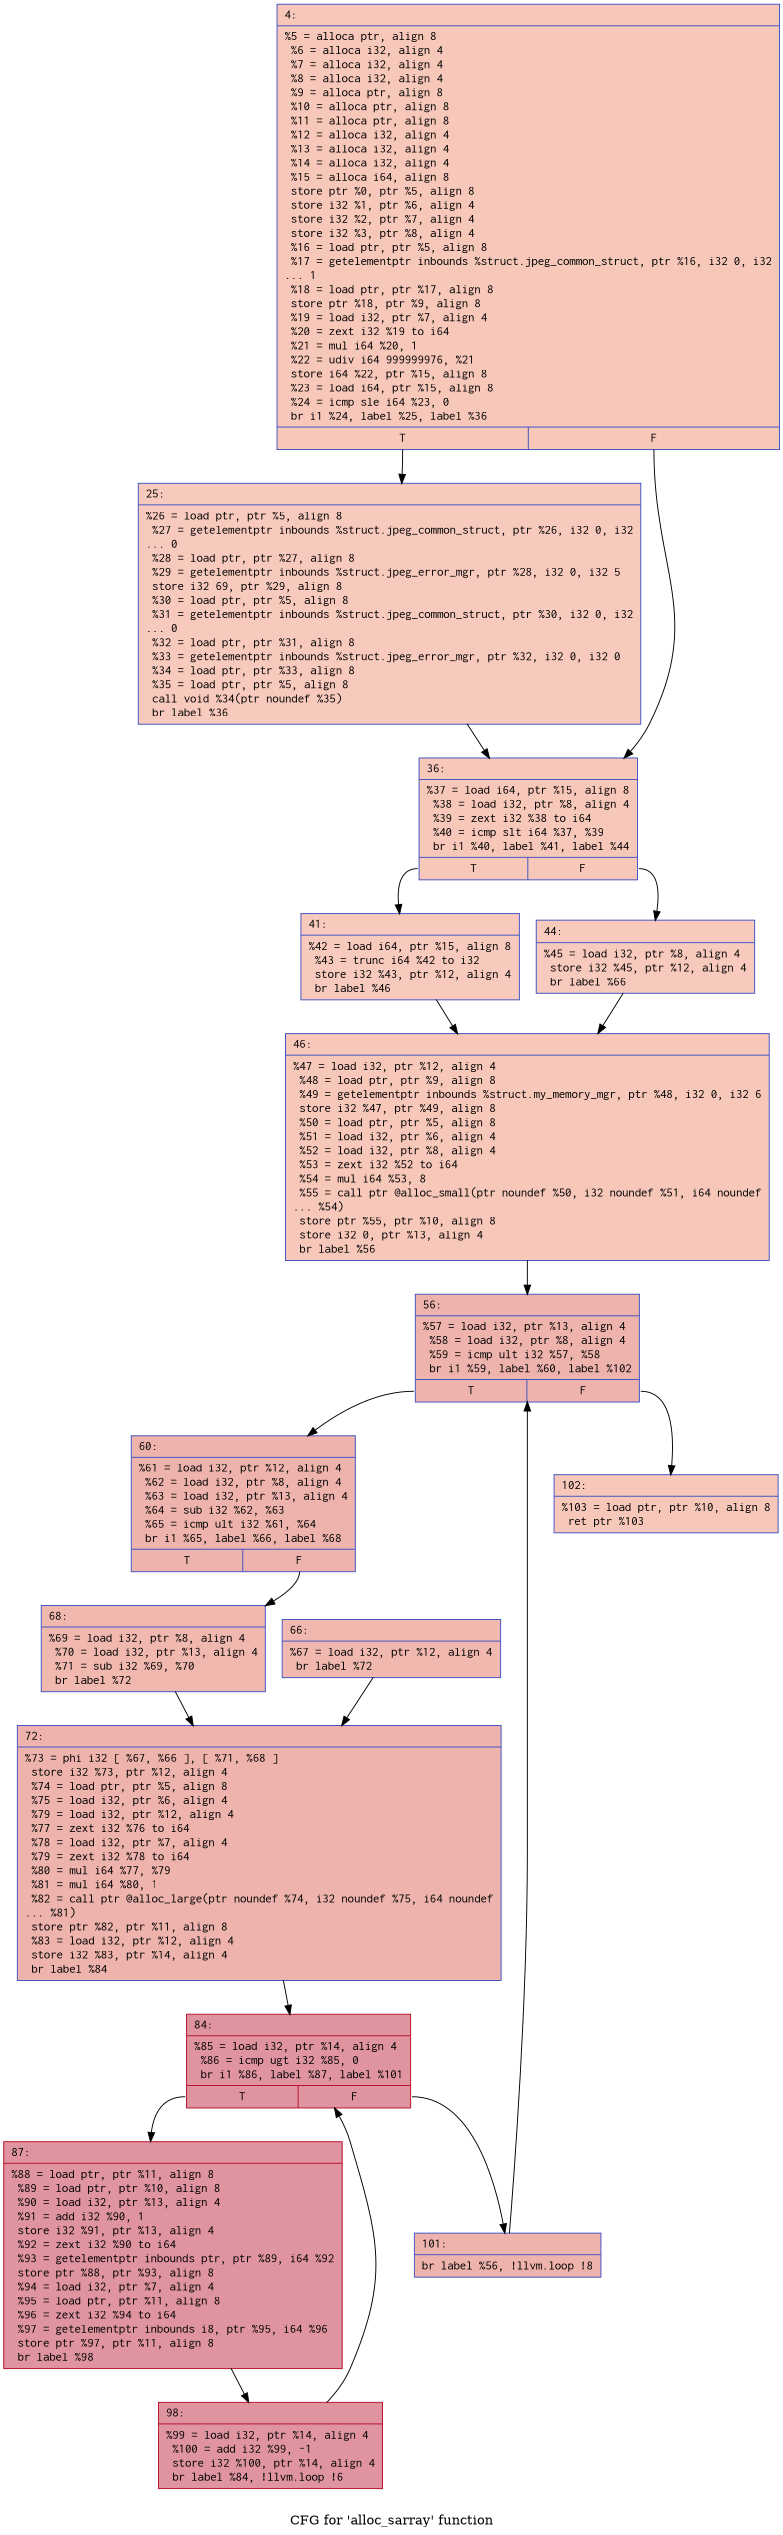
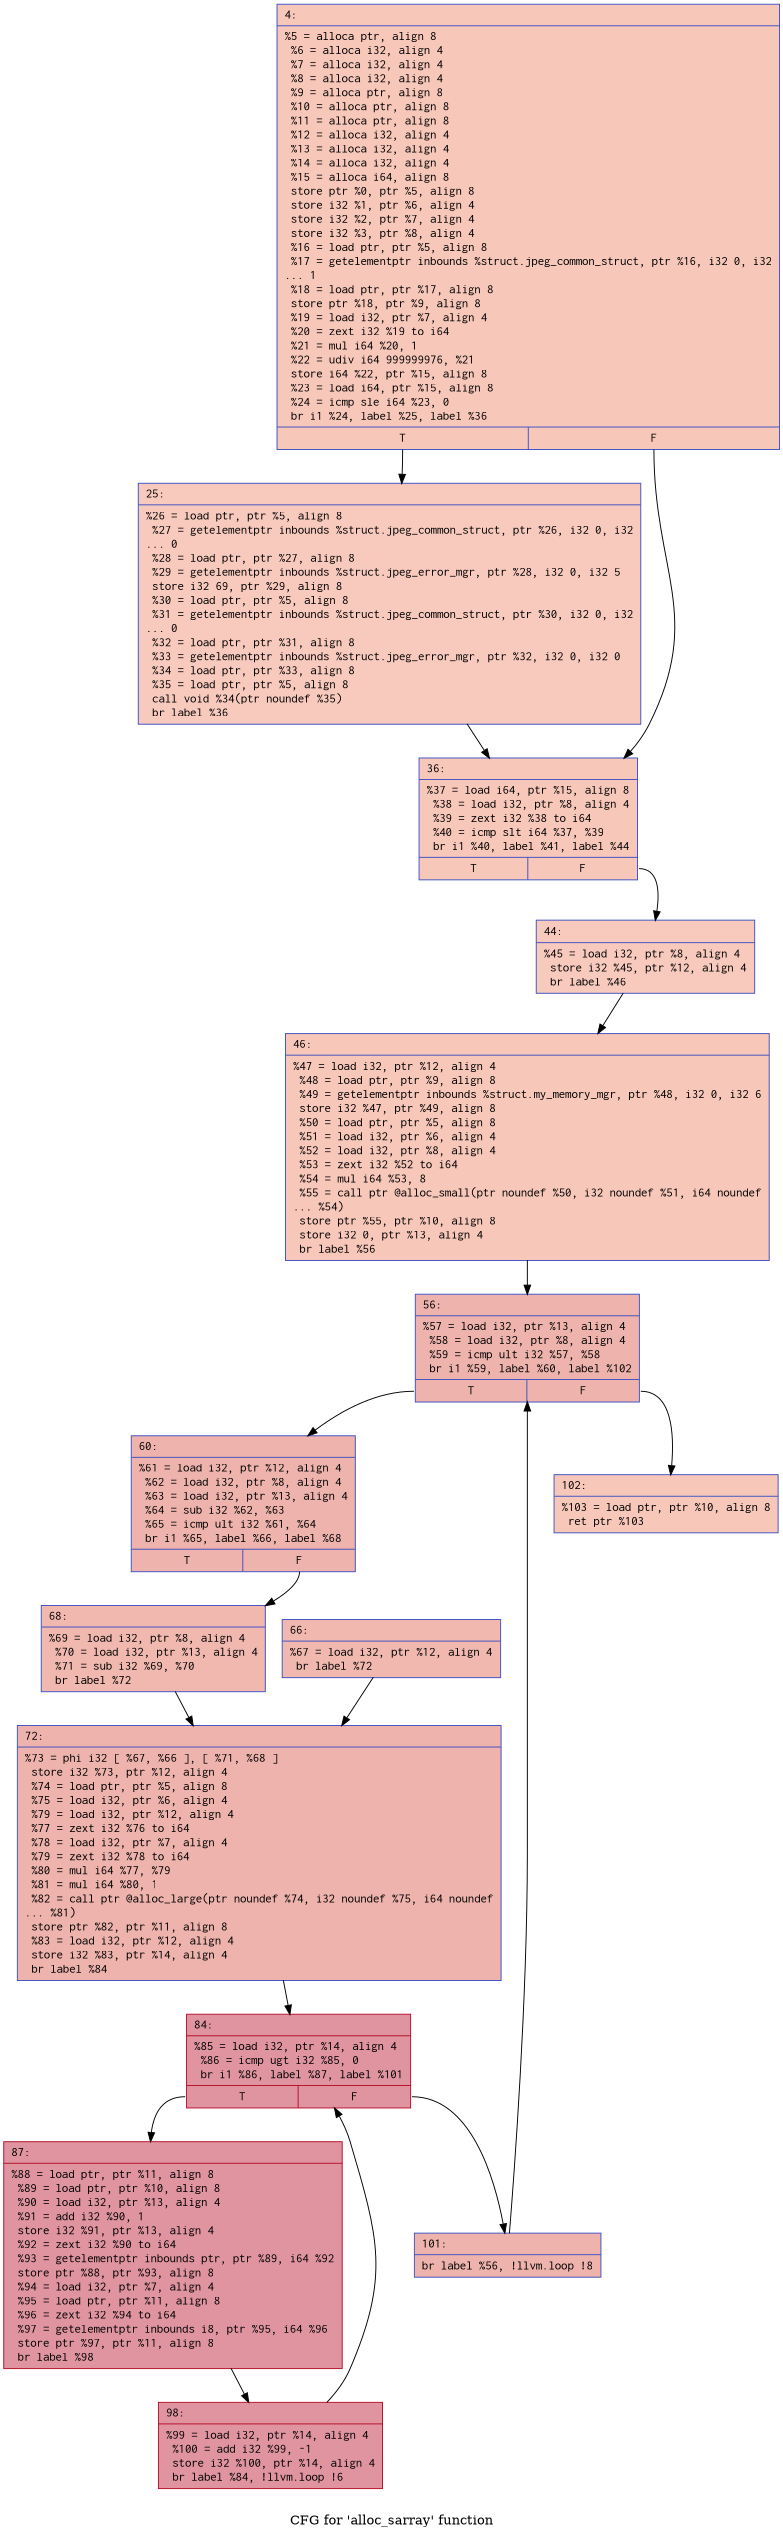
node "41:": removed
node "44:": text "br label %66" -> "br label %46"
